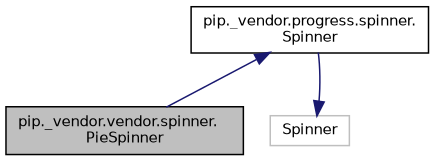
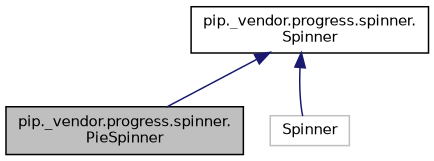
edge "pip._vendor.progress.spinner. Spinner" -> "Spinner": reversed
node "pip._vendor.vendor.spinner. PieSpinner": label "pip._vendor.vendor.spinner. PieSpinner" -> "pip._vendor.progress.spinner. PieSpinner"
